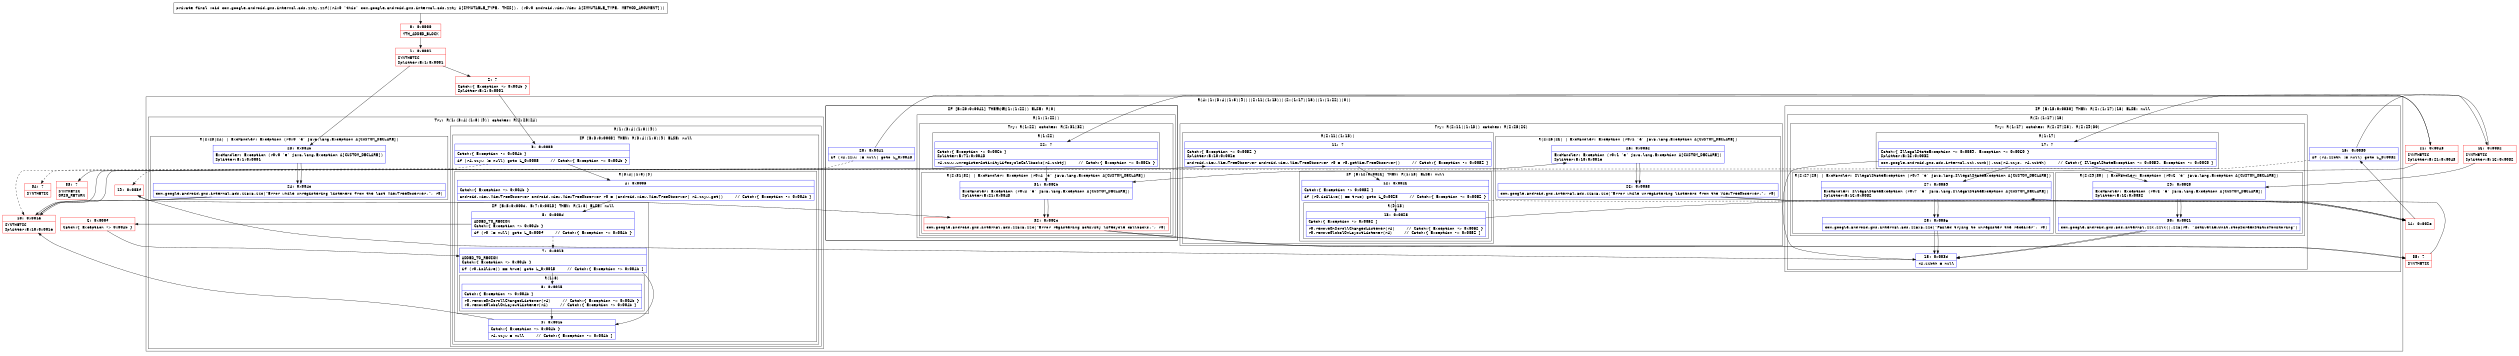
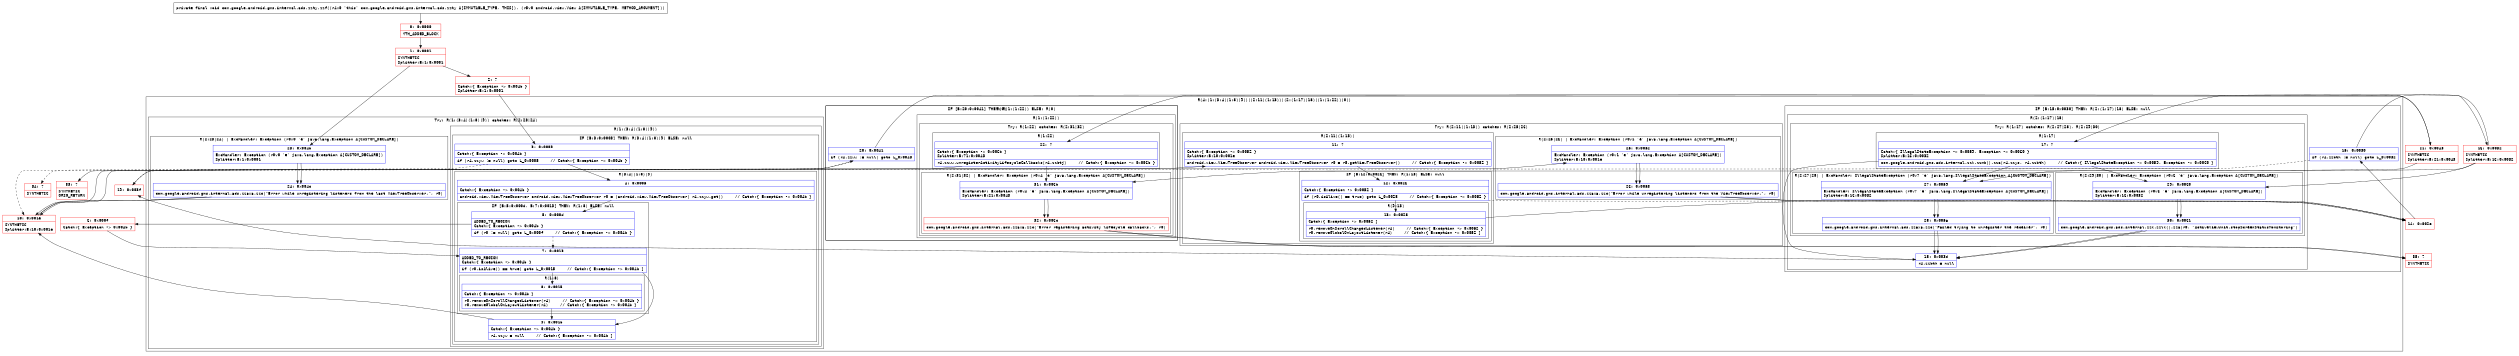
edge "35: ?" -> "27: 0x0059": now "16: 0x0032" -> "27: 0x0059"
edge "19: 0x003f" -> "32: 0x006c": now "19: 0x003f" -> "20: 0x0041"
